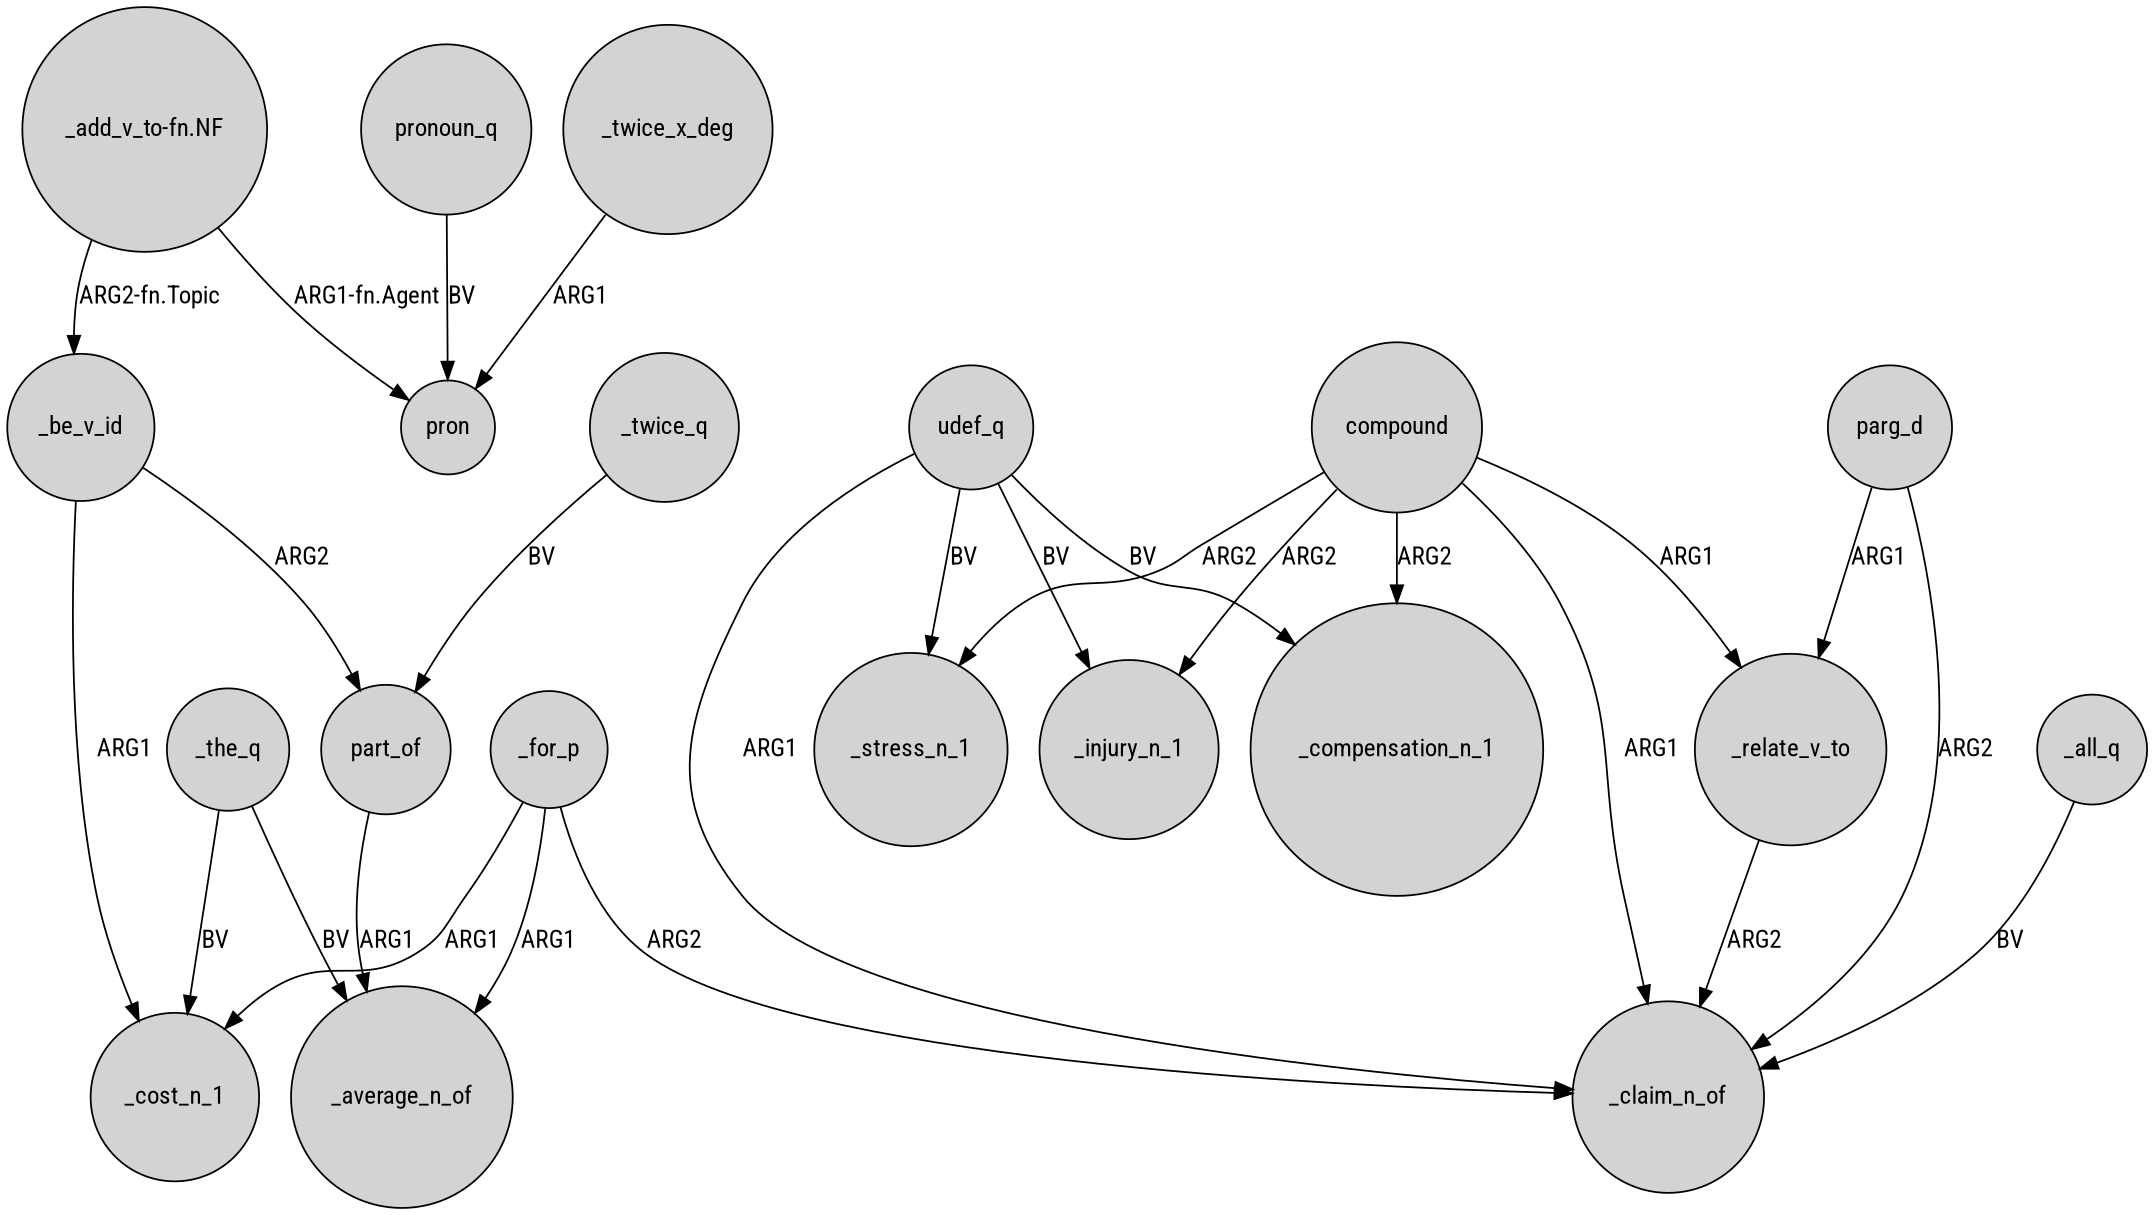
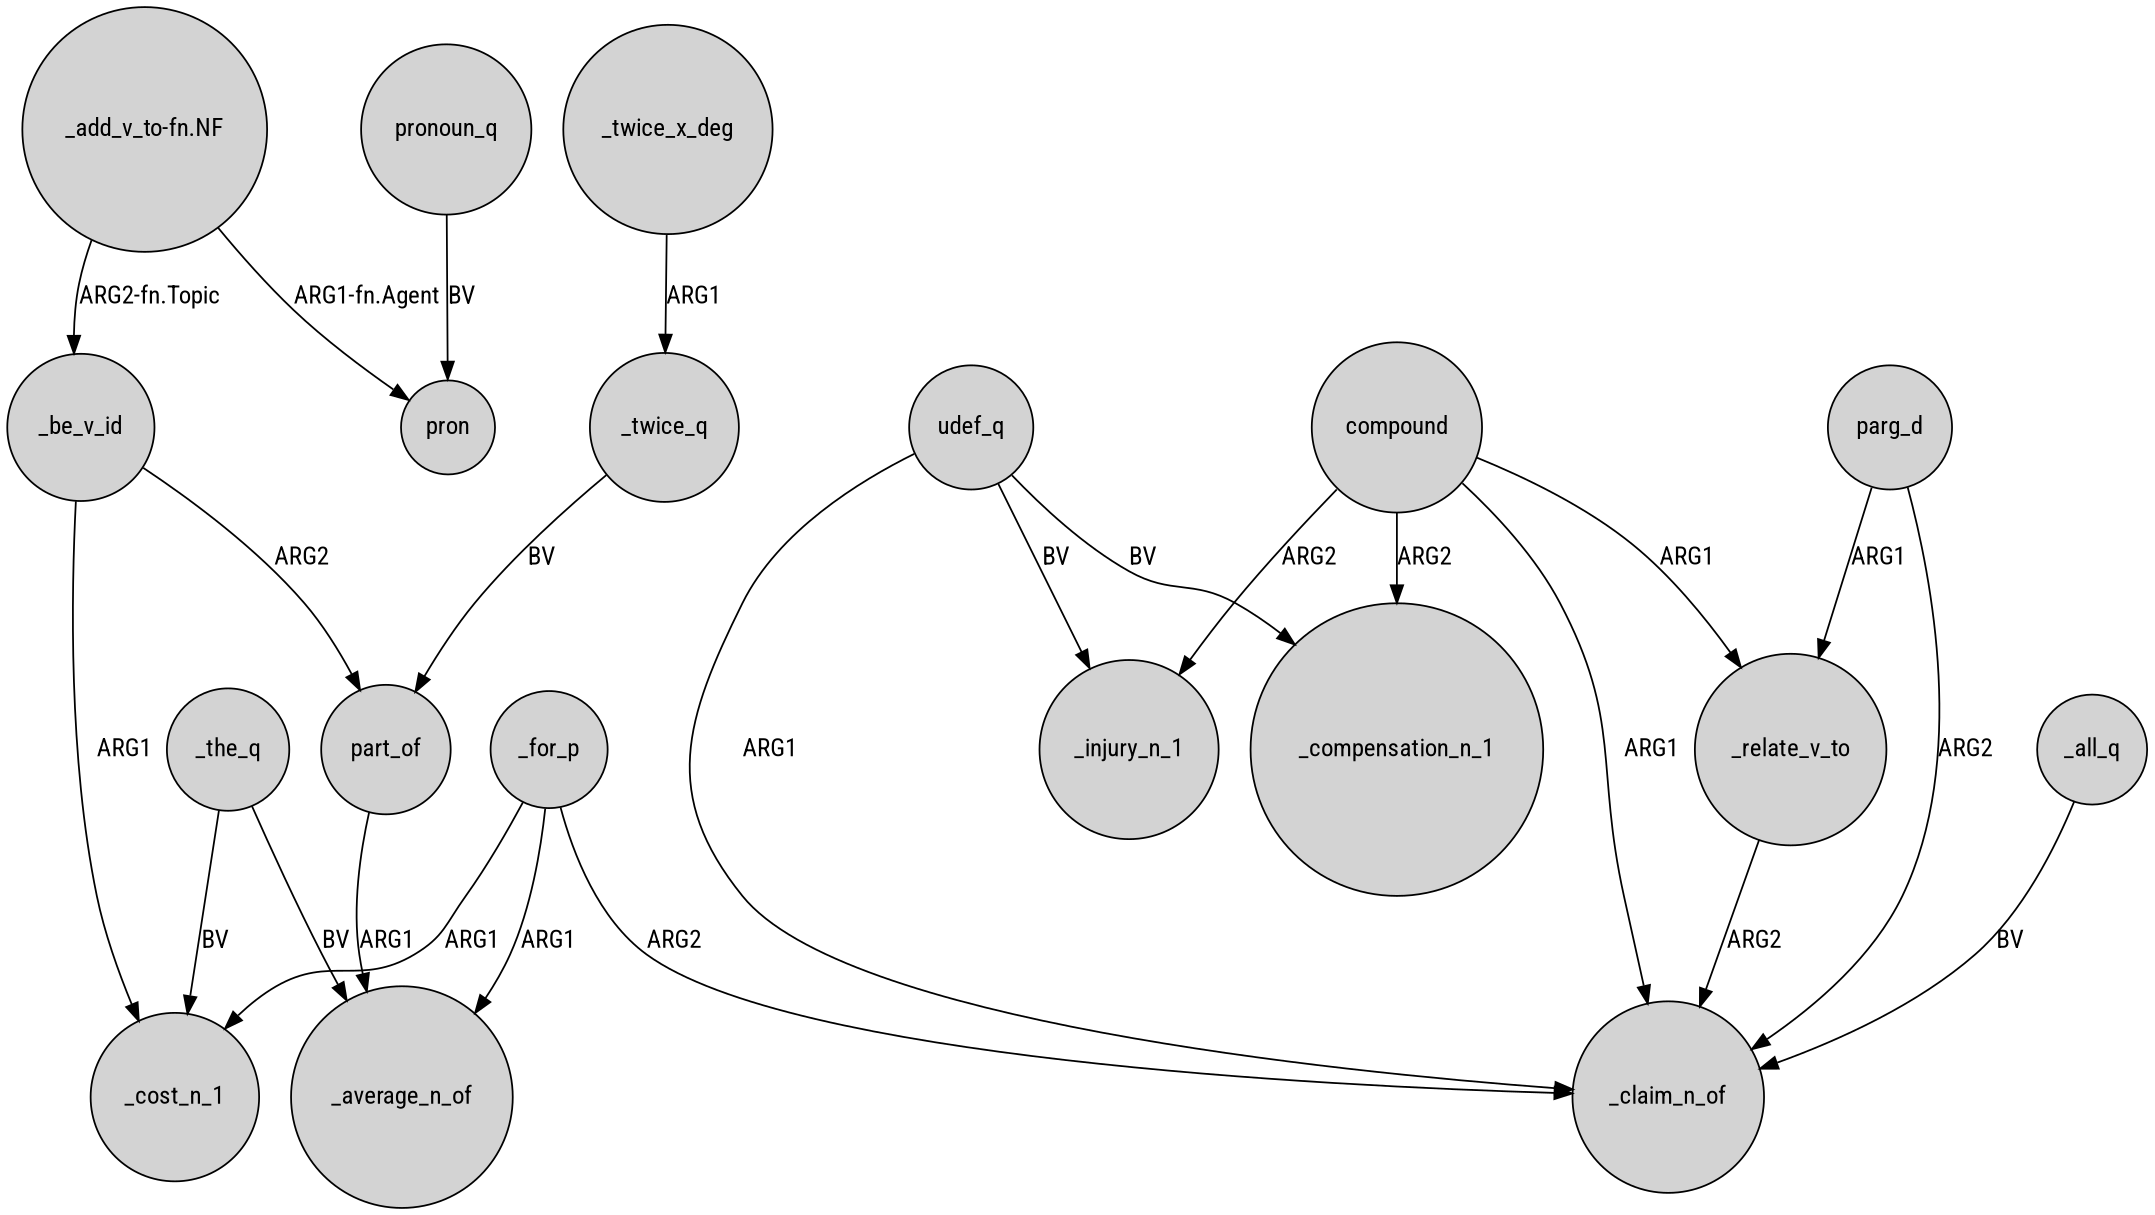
edge "_twice_x_deg" -> "pron": now "_twice_x_deg" -> "_twice_q"
node "_stress_n_1": removed
